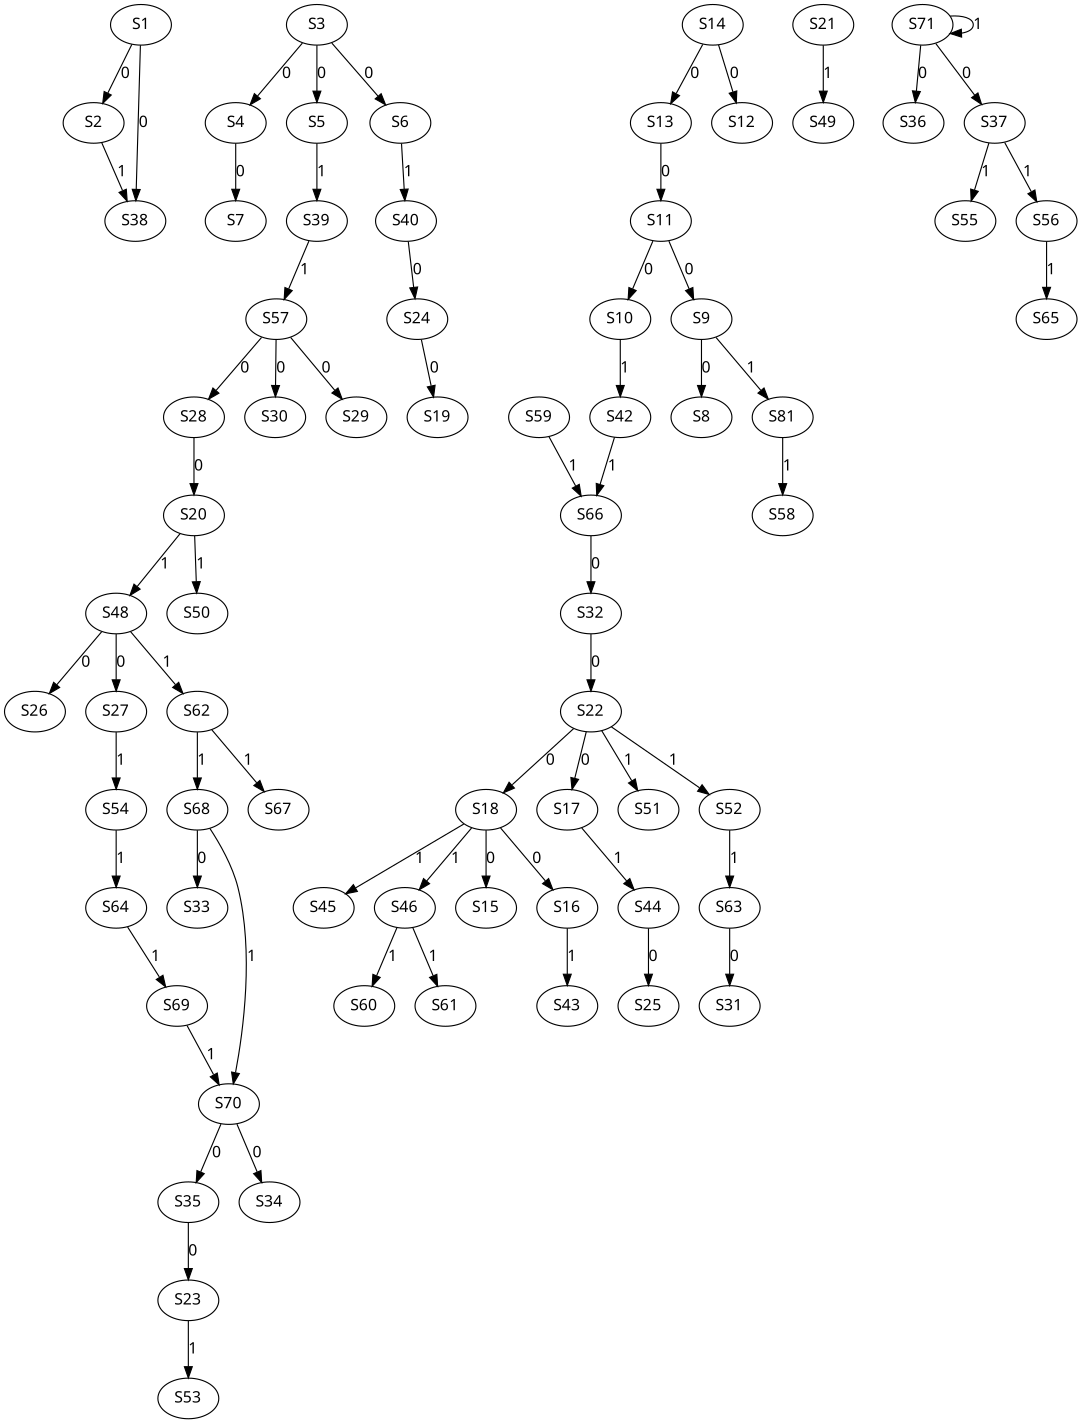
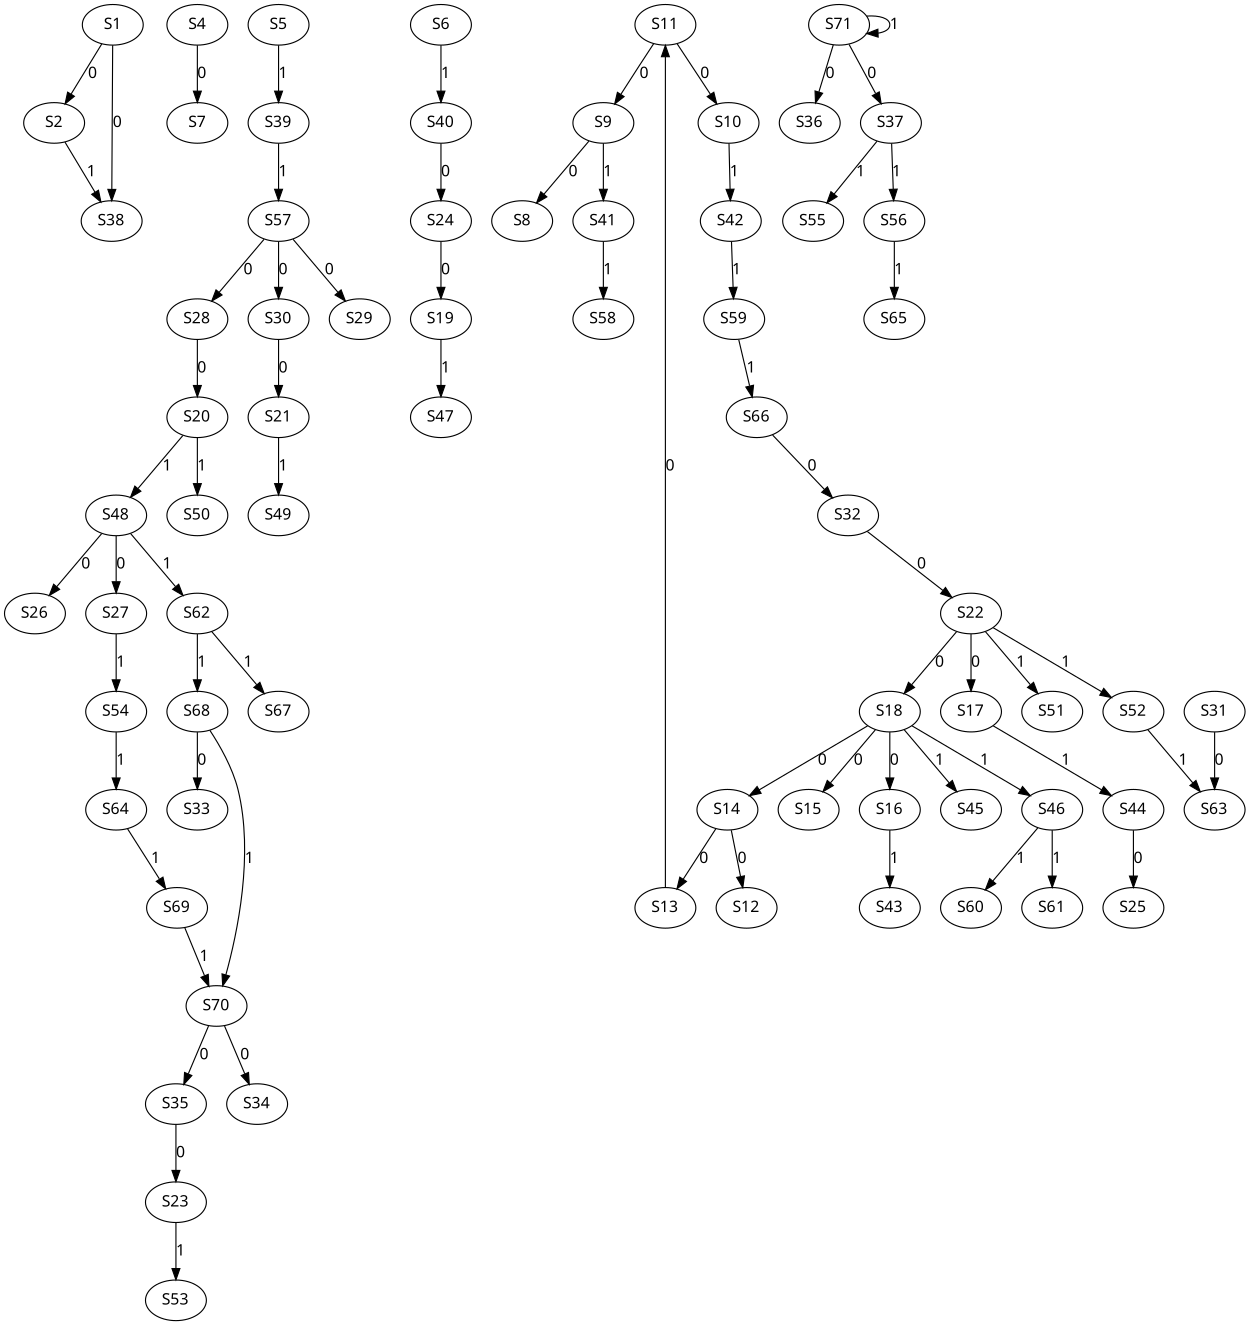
node "S3": removed
edge "S30" -> "S21": added, label "0"
node "S47": added
node "S81": label "S81" -> "S41"
edge "S42" -> "S66": now "S42" -> "S59"
edge "S18" -> "S14": added, label "0"
edge "S63" -> "S31": reversed
